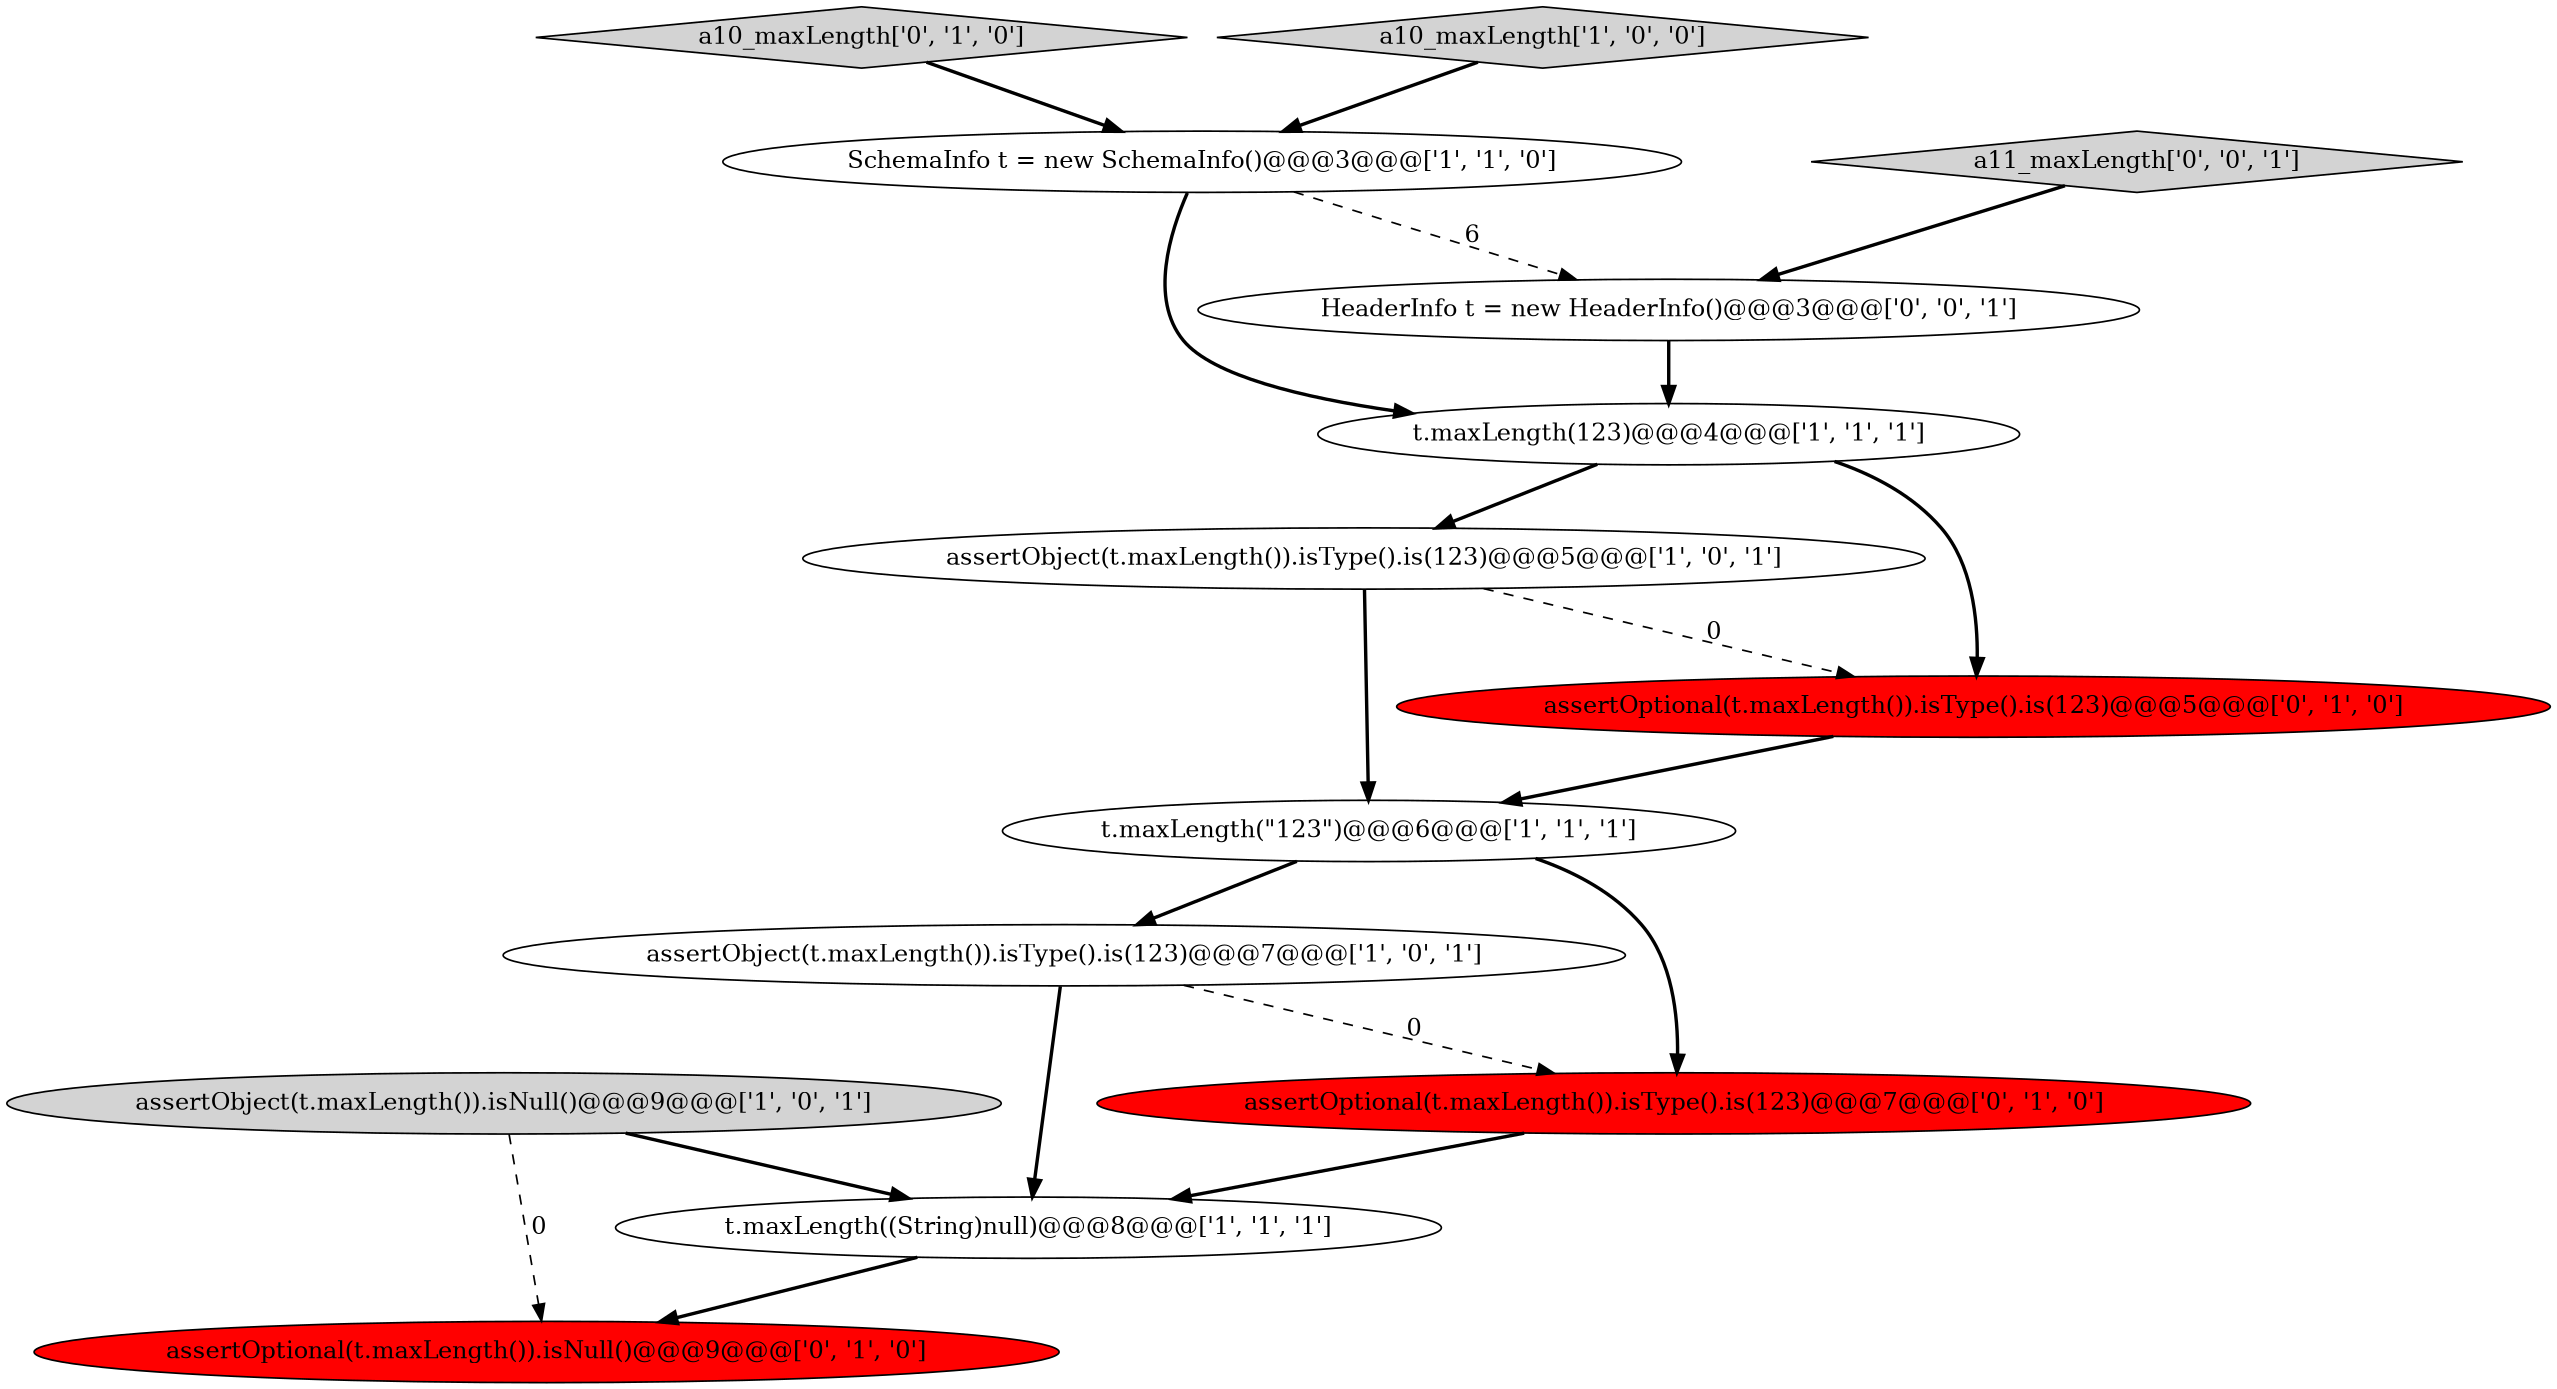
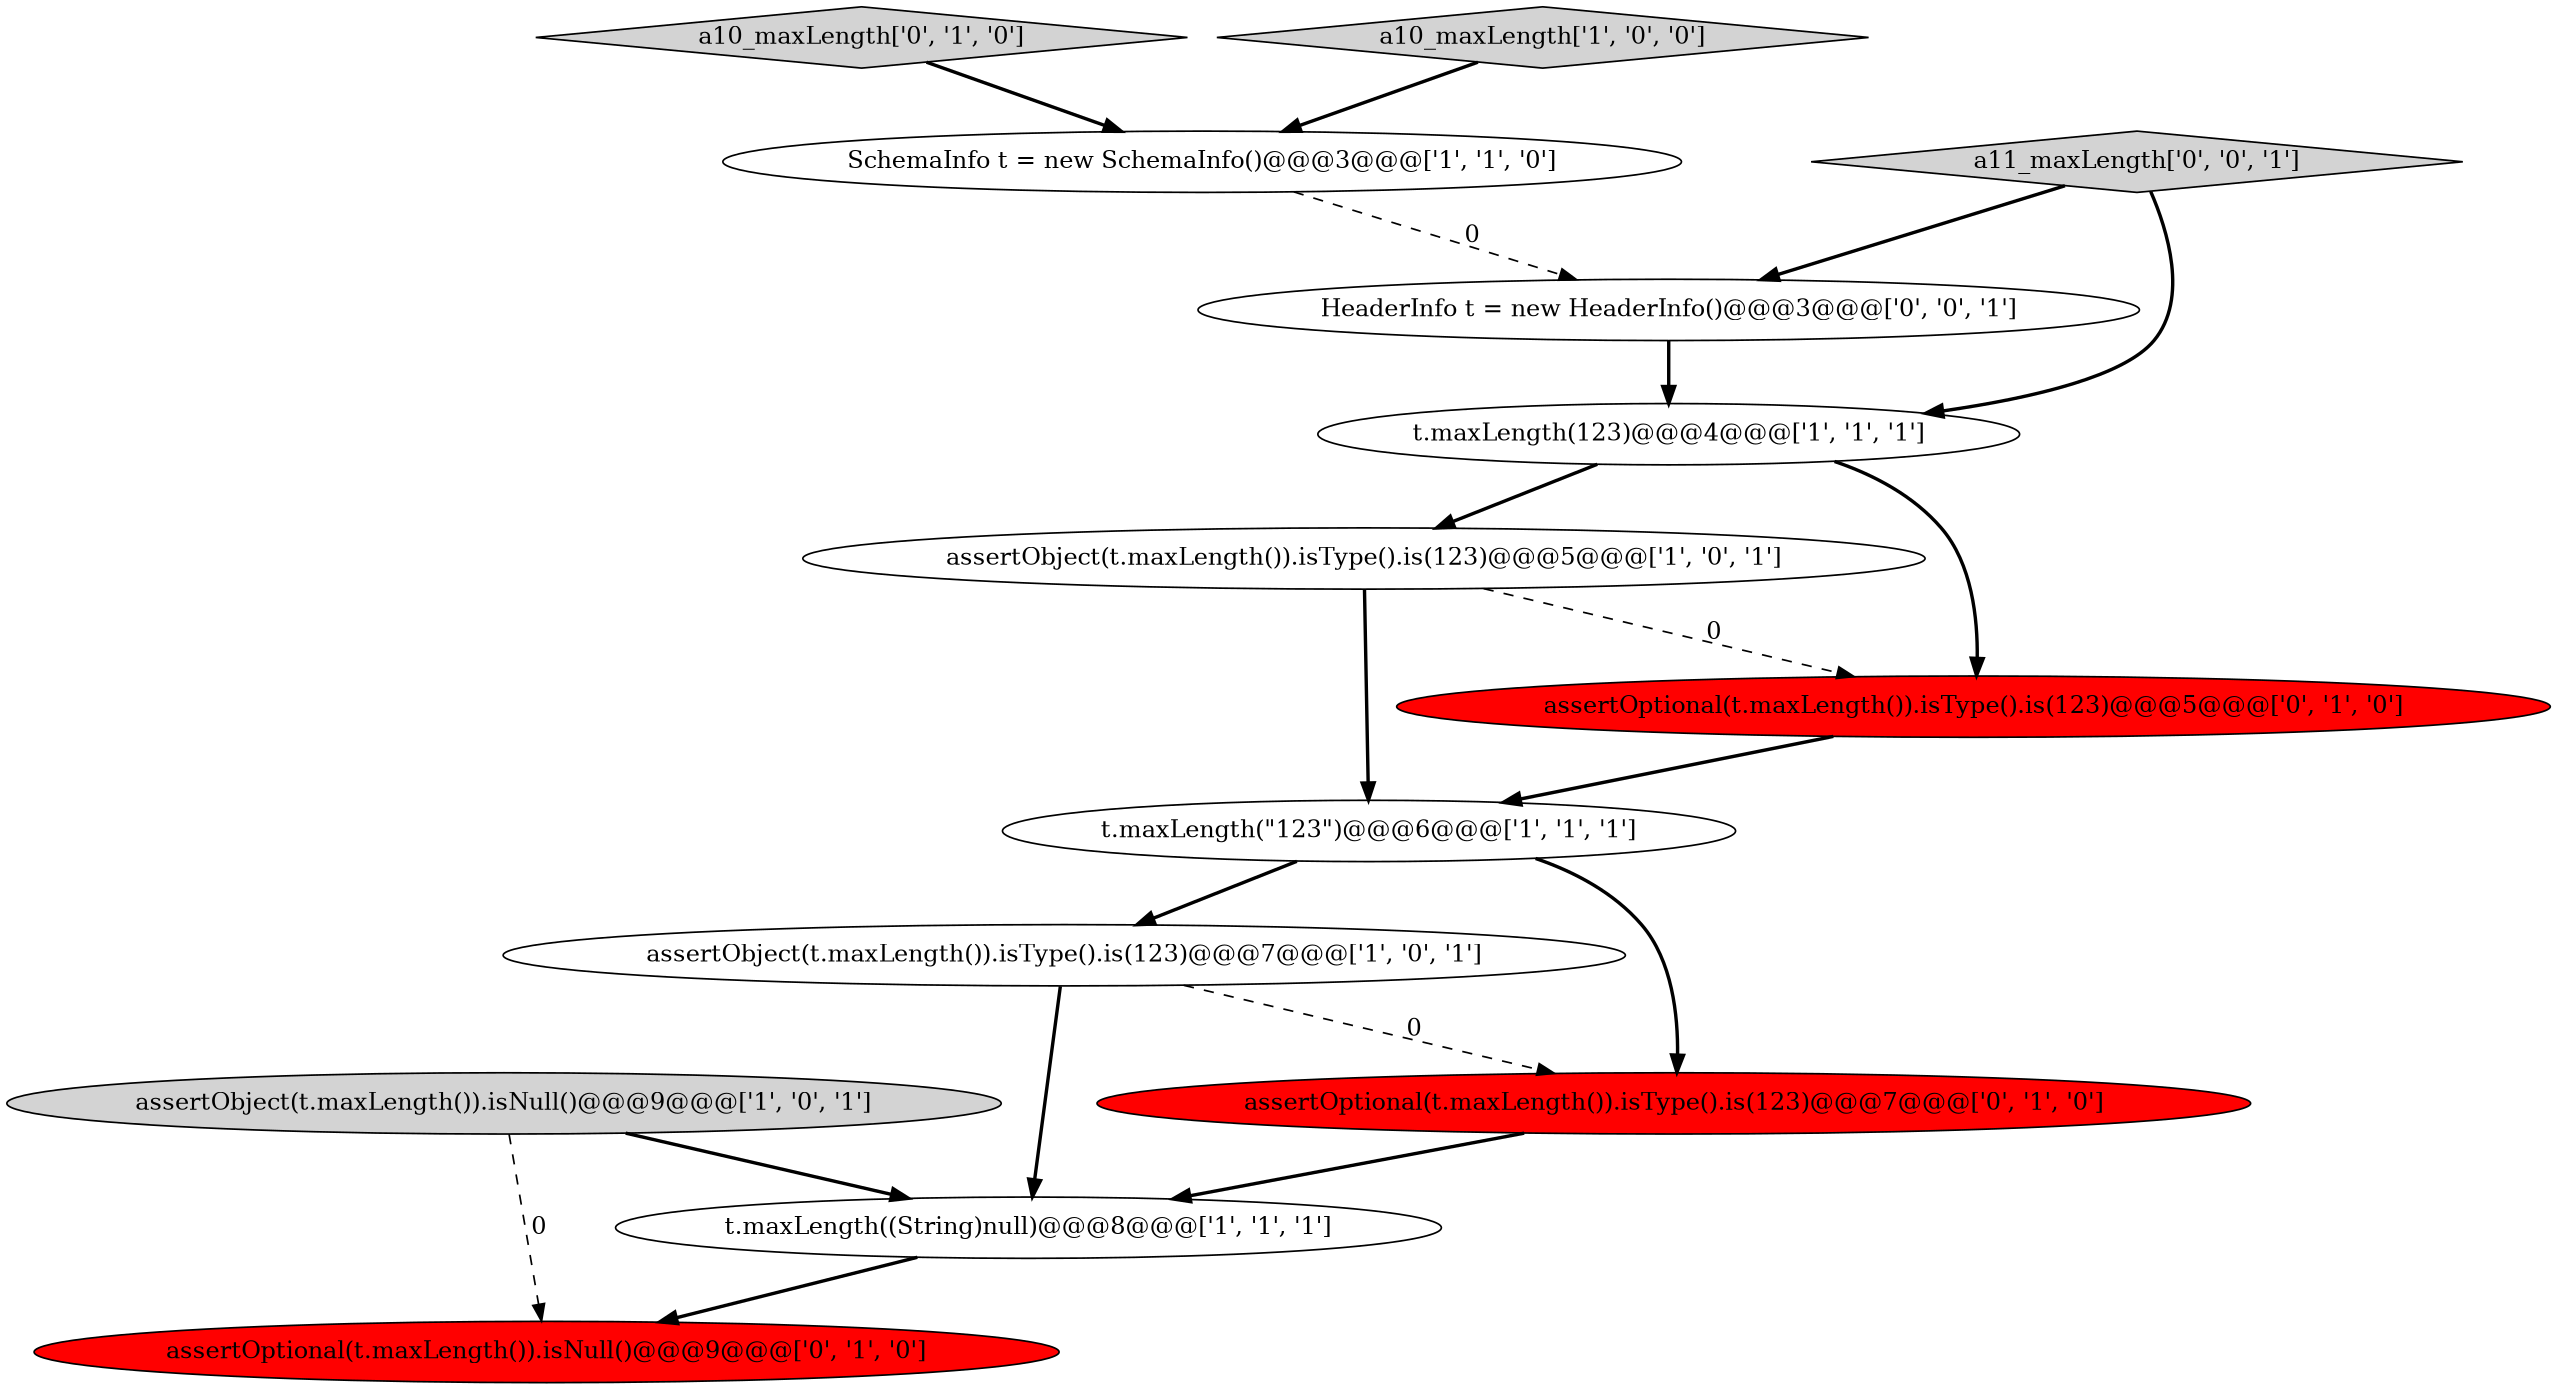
edge "SchemaInfo t = new SchemaInfo()@@@3@@@['1', '1', '0']" -> "HeaderInfo t = new HeaderInfo()@@@3@@@['0', '0', '1']": label "6" -> "0"
edge "SchemaInfo t = new SchemaInfo()@@@3@@@['1', '1', '0']" -> "t.maxLength(123)@@@4@@@['1', '1', '1']": now "a11_maxLength['0', '0', '1']" -> "t.maxLength(123)@@@4@@@['1', '1', '1']"
